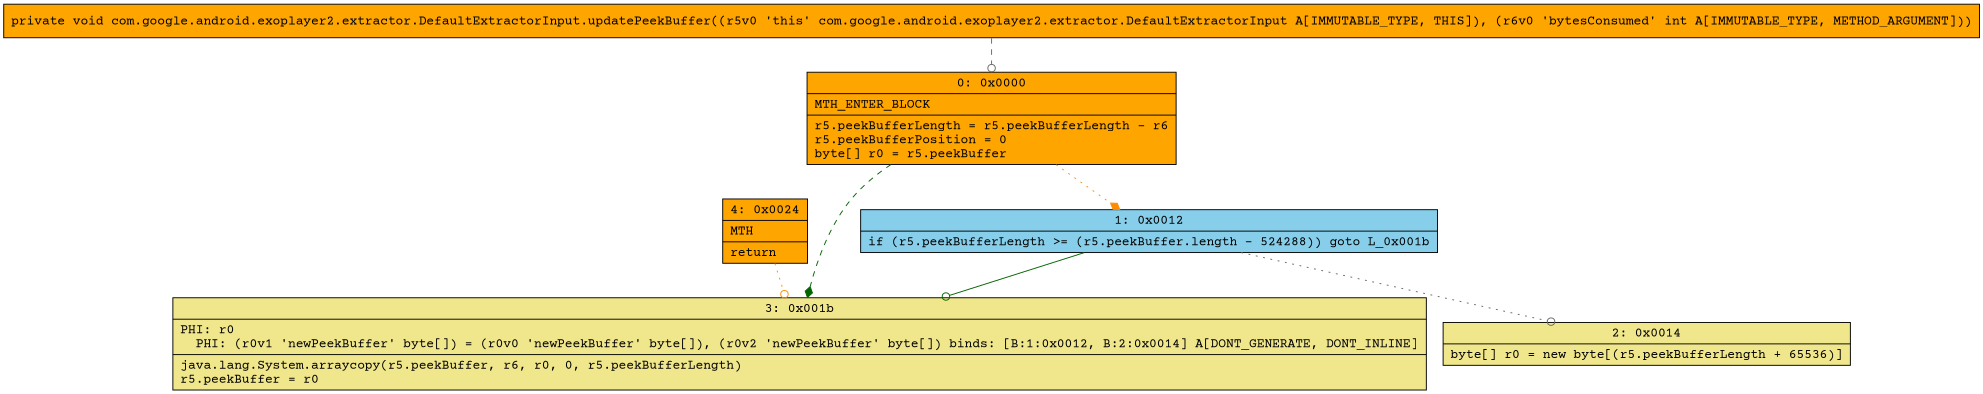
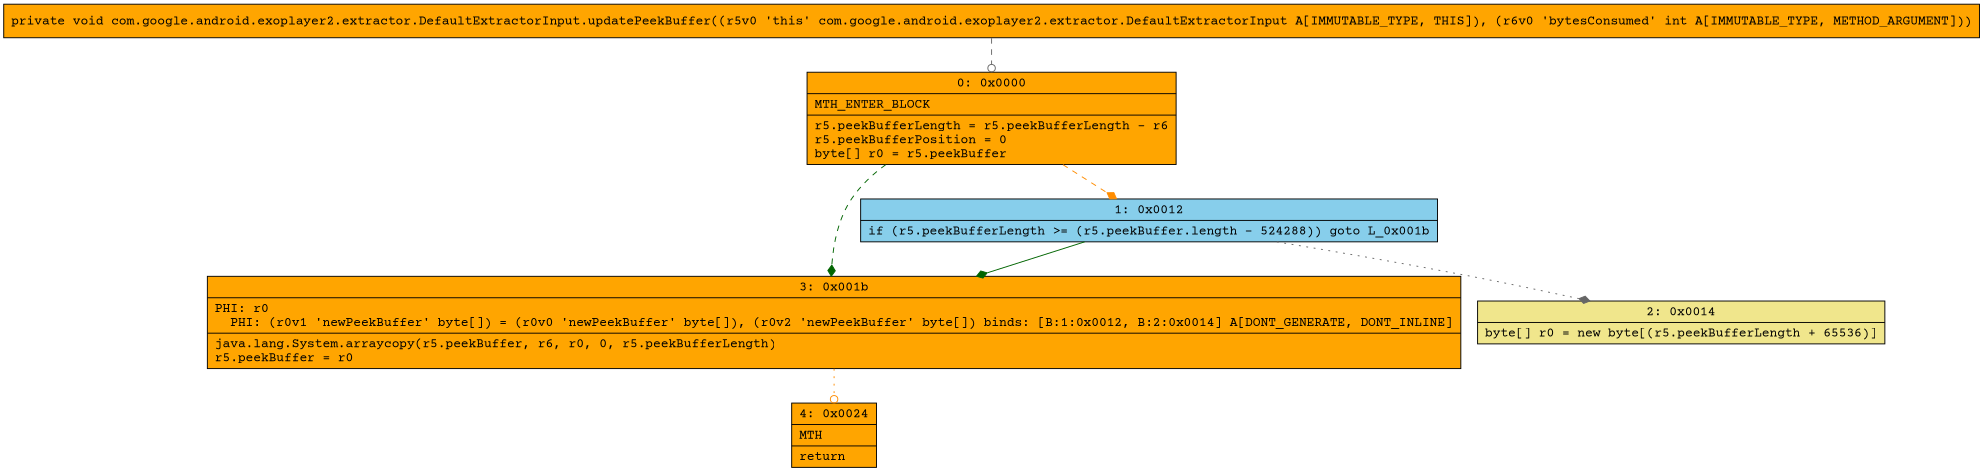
edge "0: 0x0000" -> "1: 0x0012": style dotted -> dashed
edge "1: 0x0012" -> "3: 0x001b": arrowhead odot -> diamond
edge "4: 0x0024" -> "3: 0x001b": reversed
edge "1: 0x0012" -> "2: 0x0014": arrowhead odot -> diamond
node "3: 0x001b": fillcolor khaki -> orange
